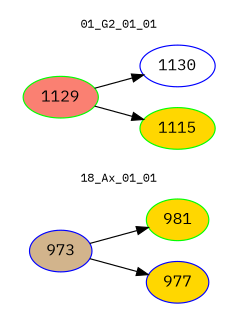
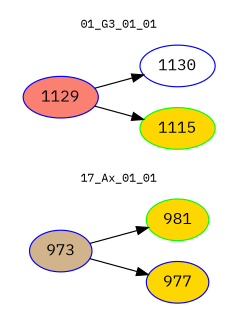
cluster "01_G2_01_01": label "01_G2_01_01" -> "01_G3_01_01"
node "1129": color green -> blue
cluster "18_Ax_01_01": label "18_Ax_01_01" -> "17_Ax_01_01"
